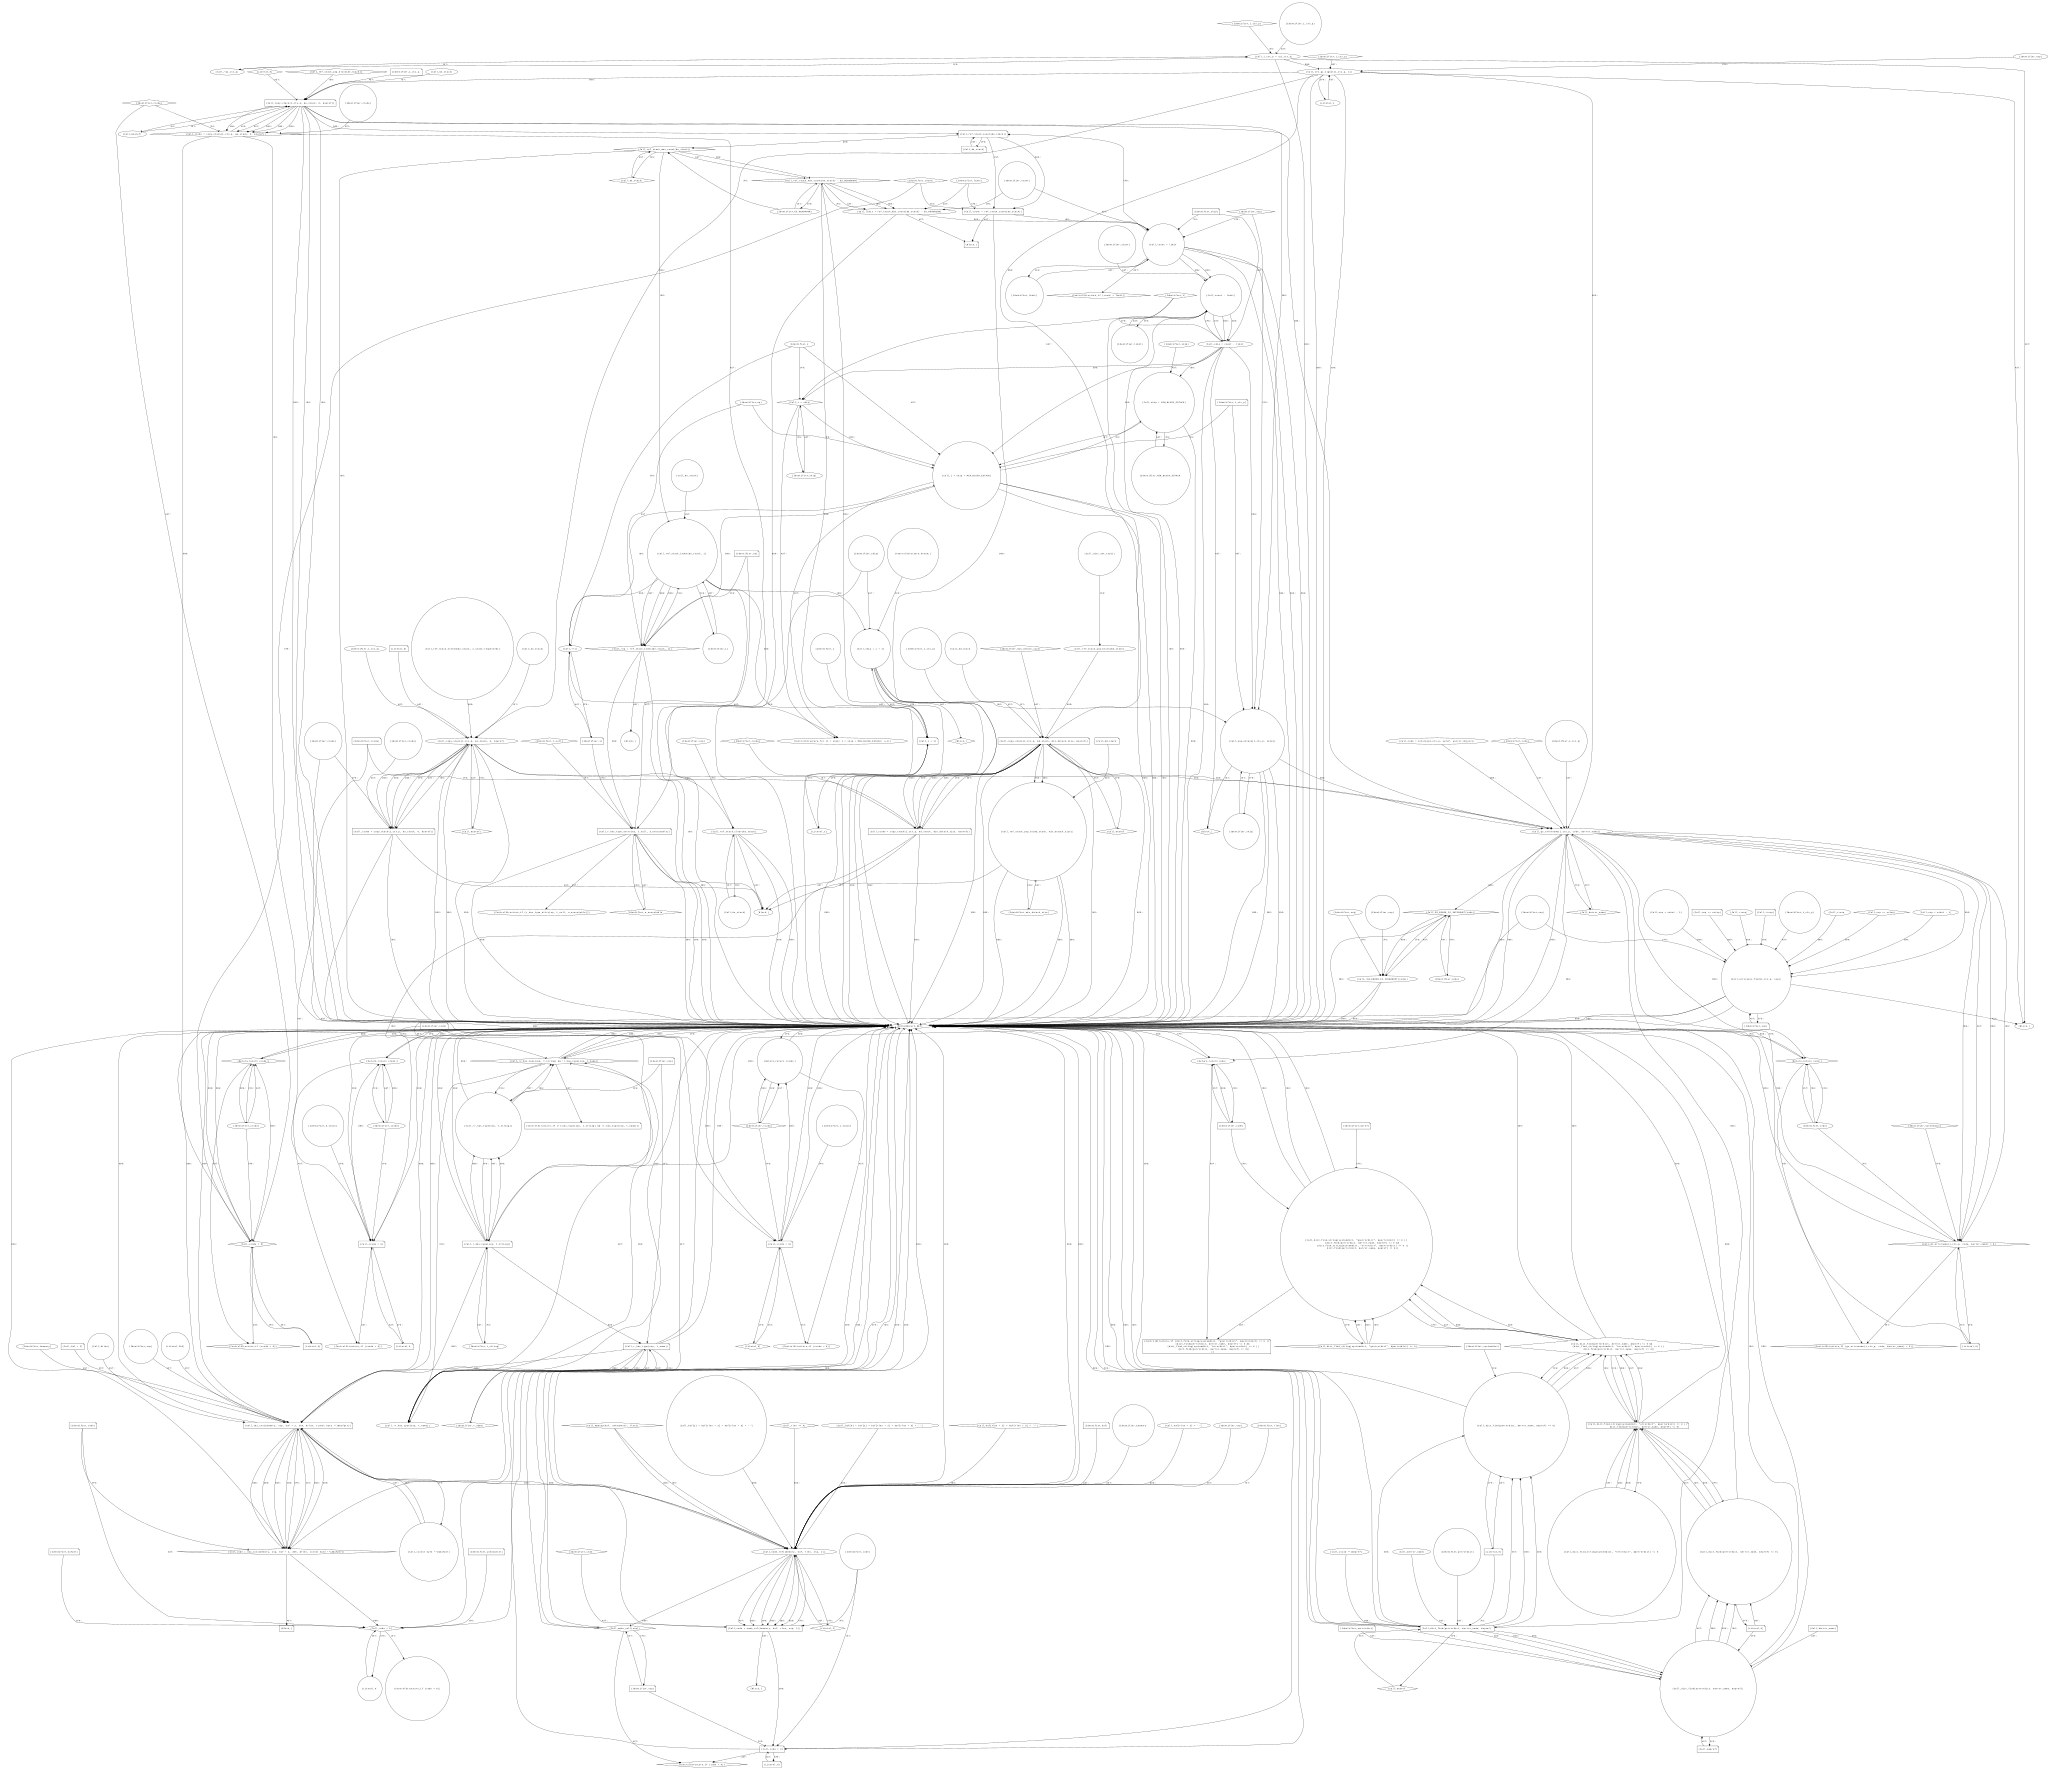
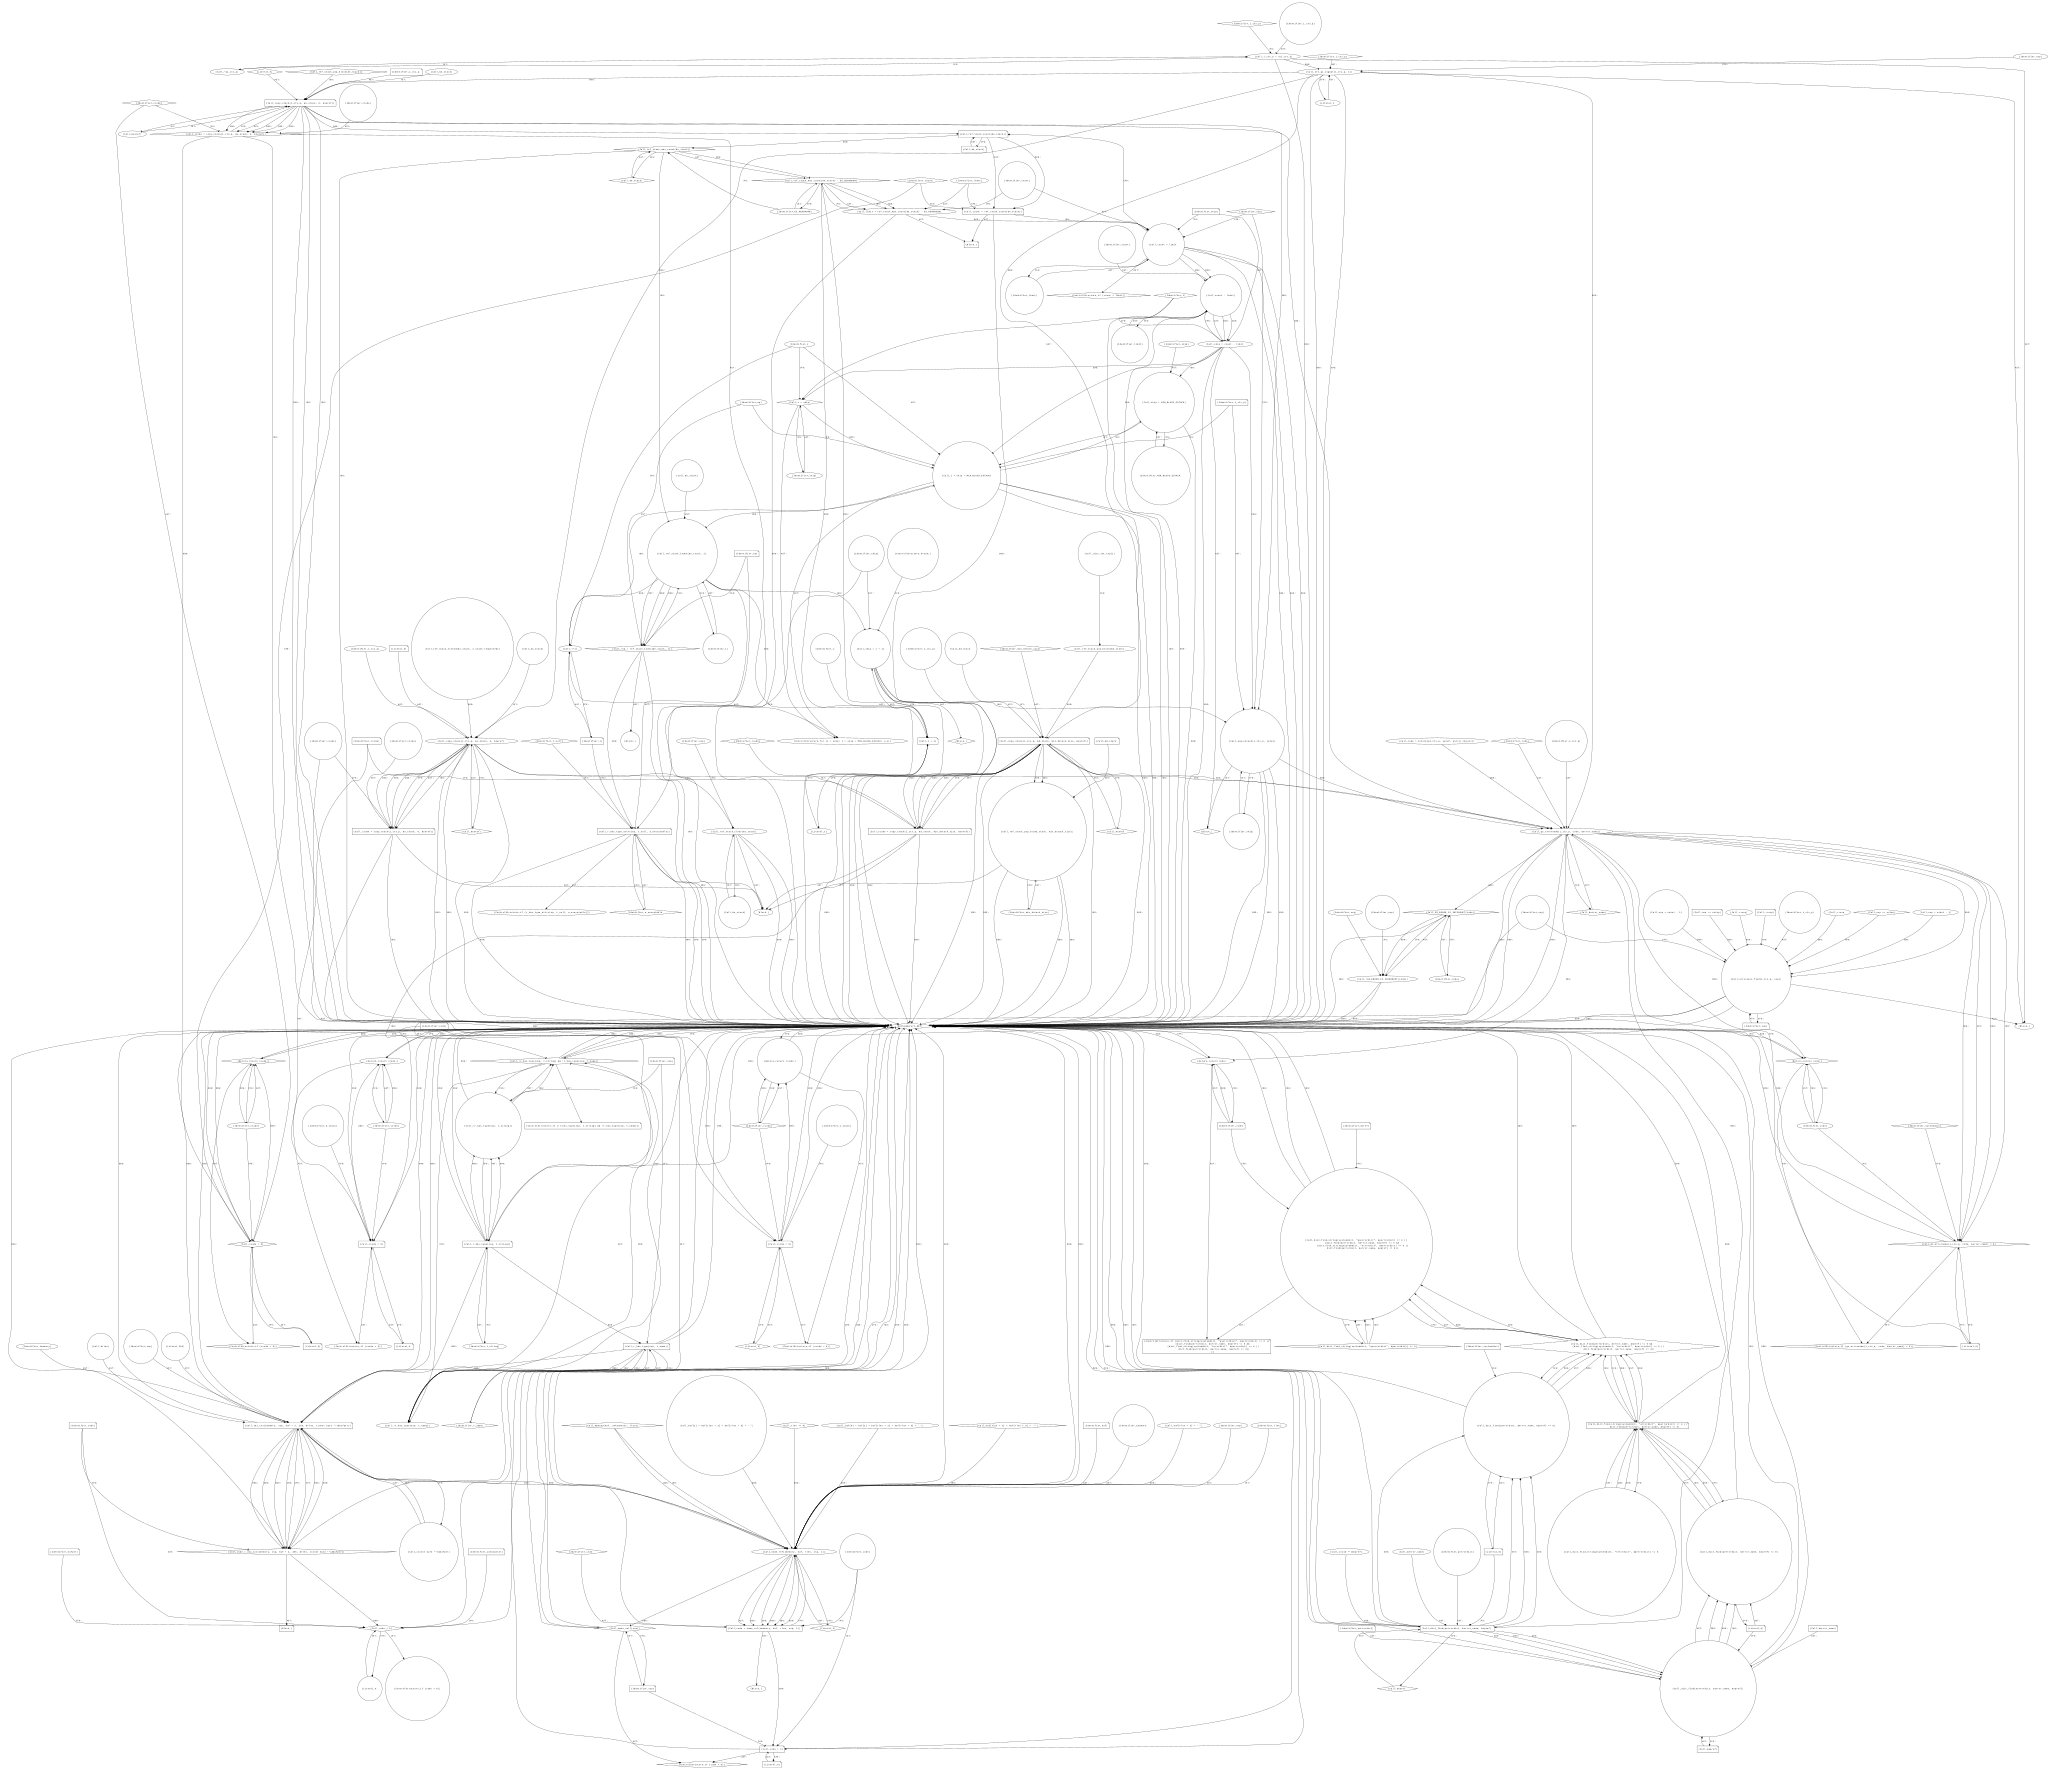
edge "(Call,i < skip + MIN_BLOCK_ESTACK)" -> "(Call,*ep = ref_stack_index(&e_stack, i))": now "(Call,i < skip + MIN_BLOCK_ESTACK)" -> "(Call,ref_stack_index(&e_stack, i))"
node "(Call,buf + 2)": removed
